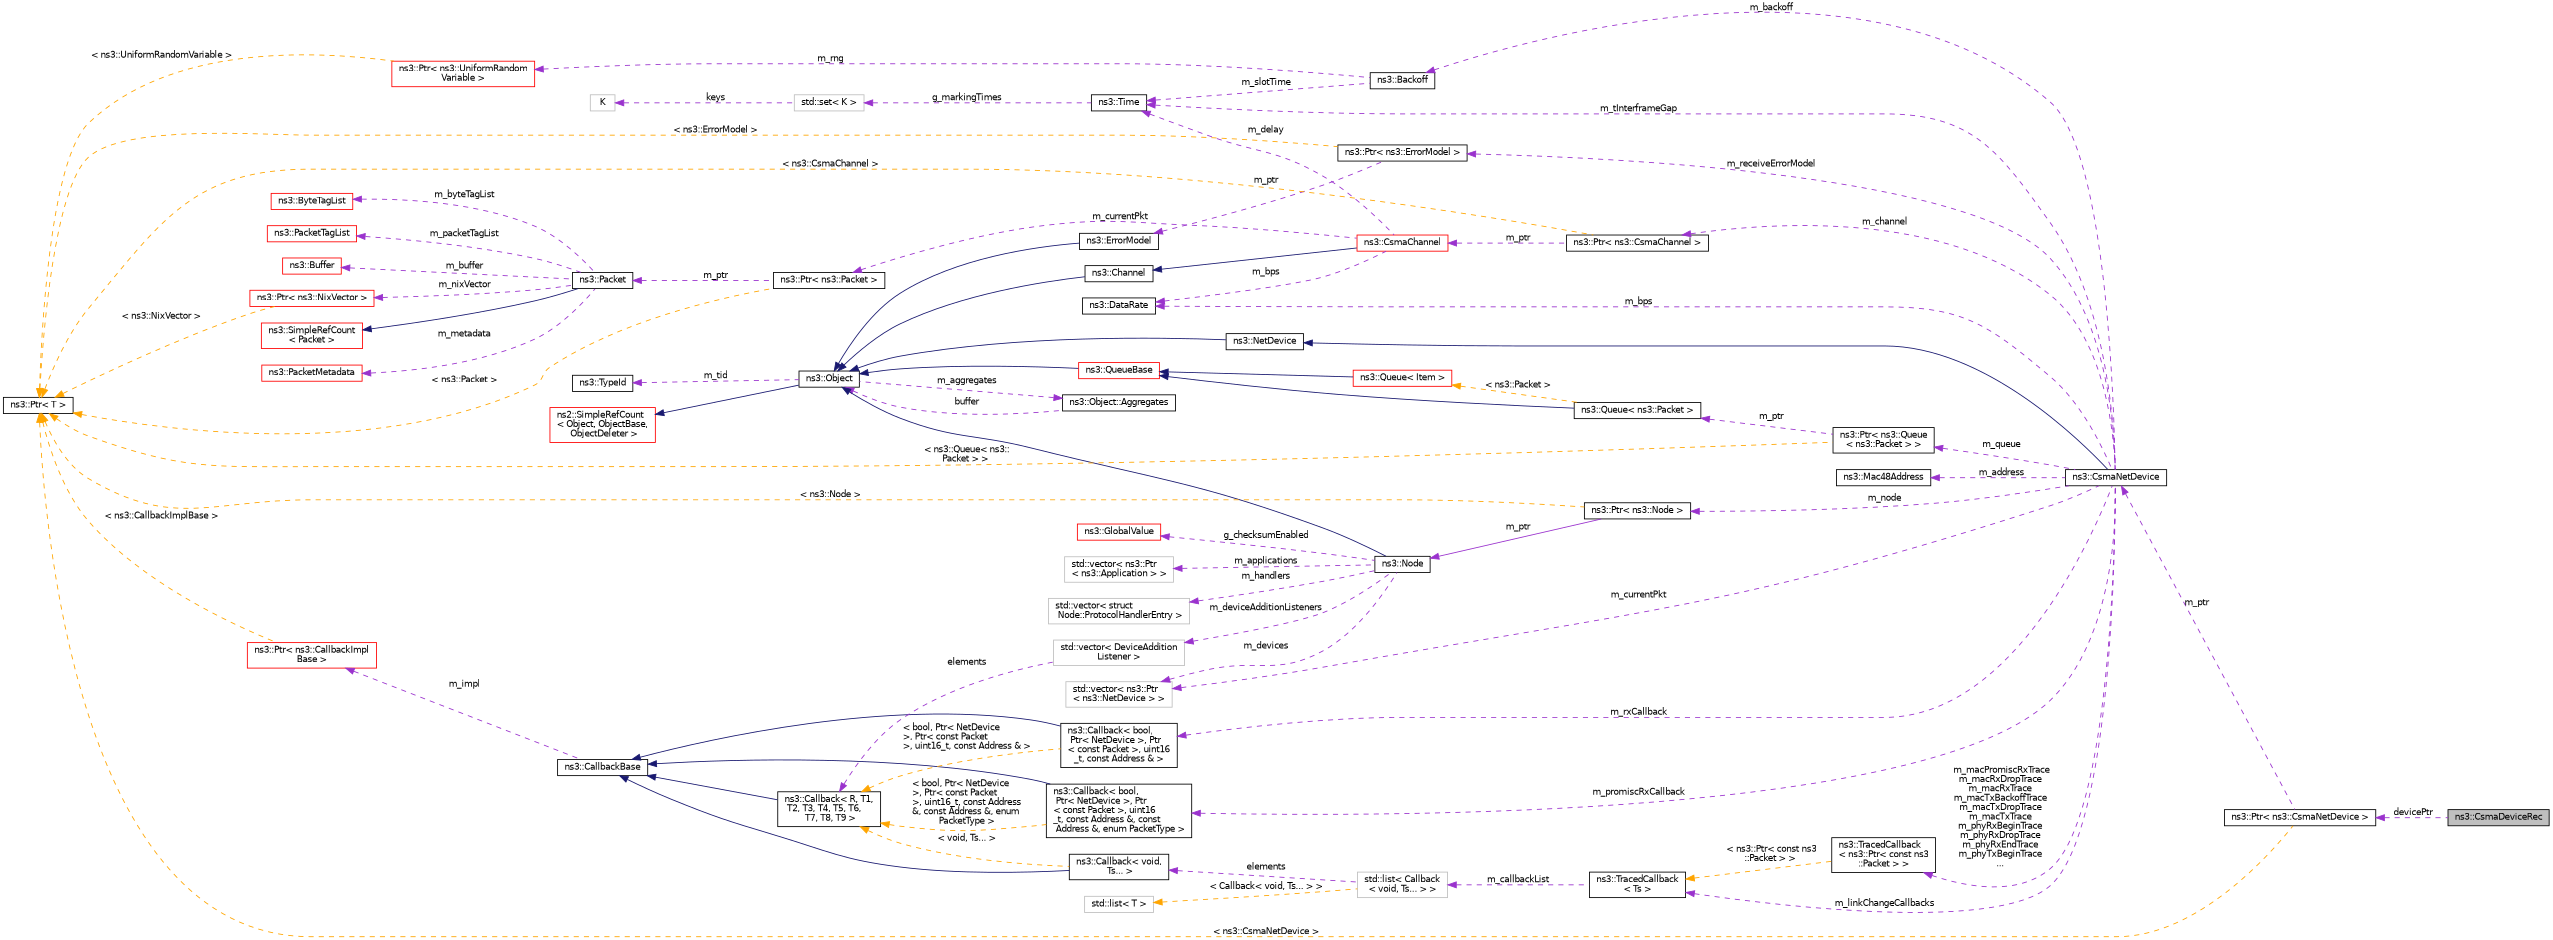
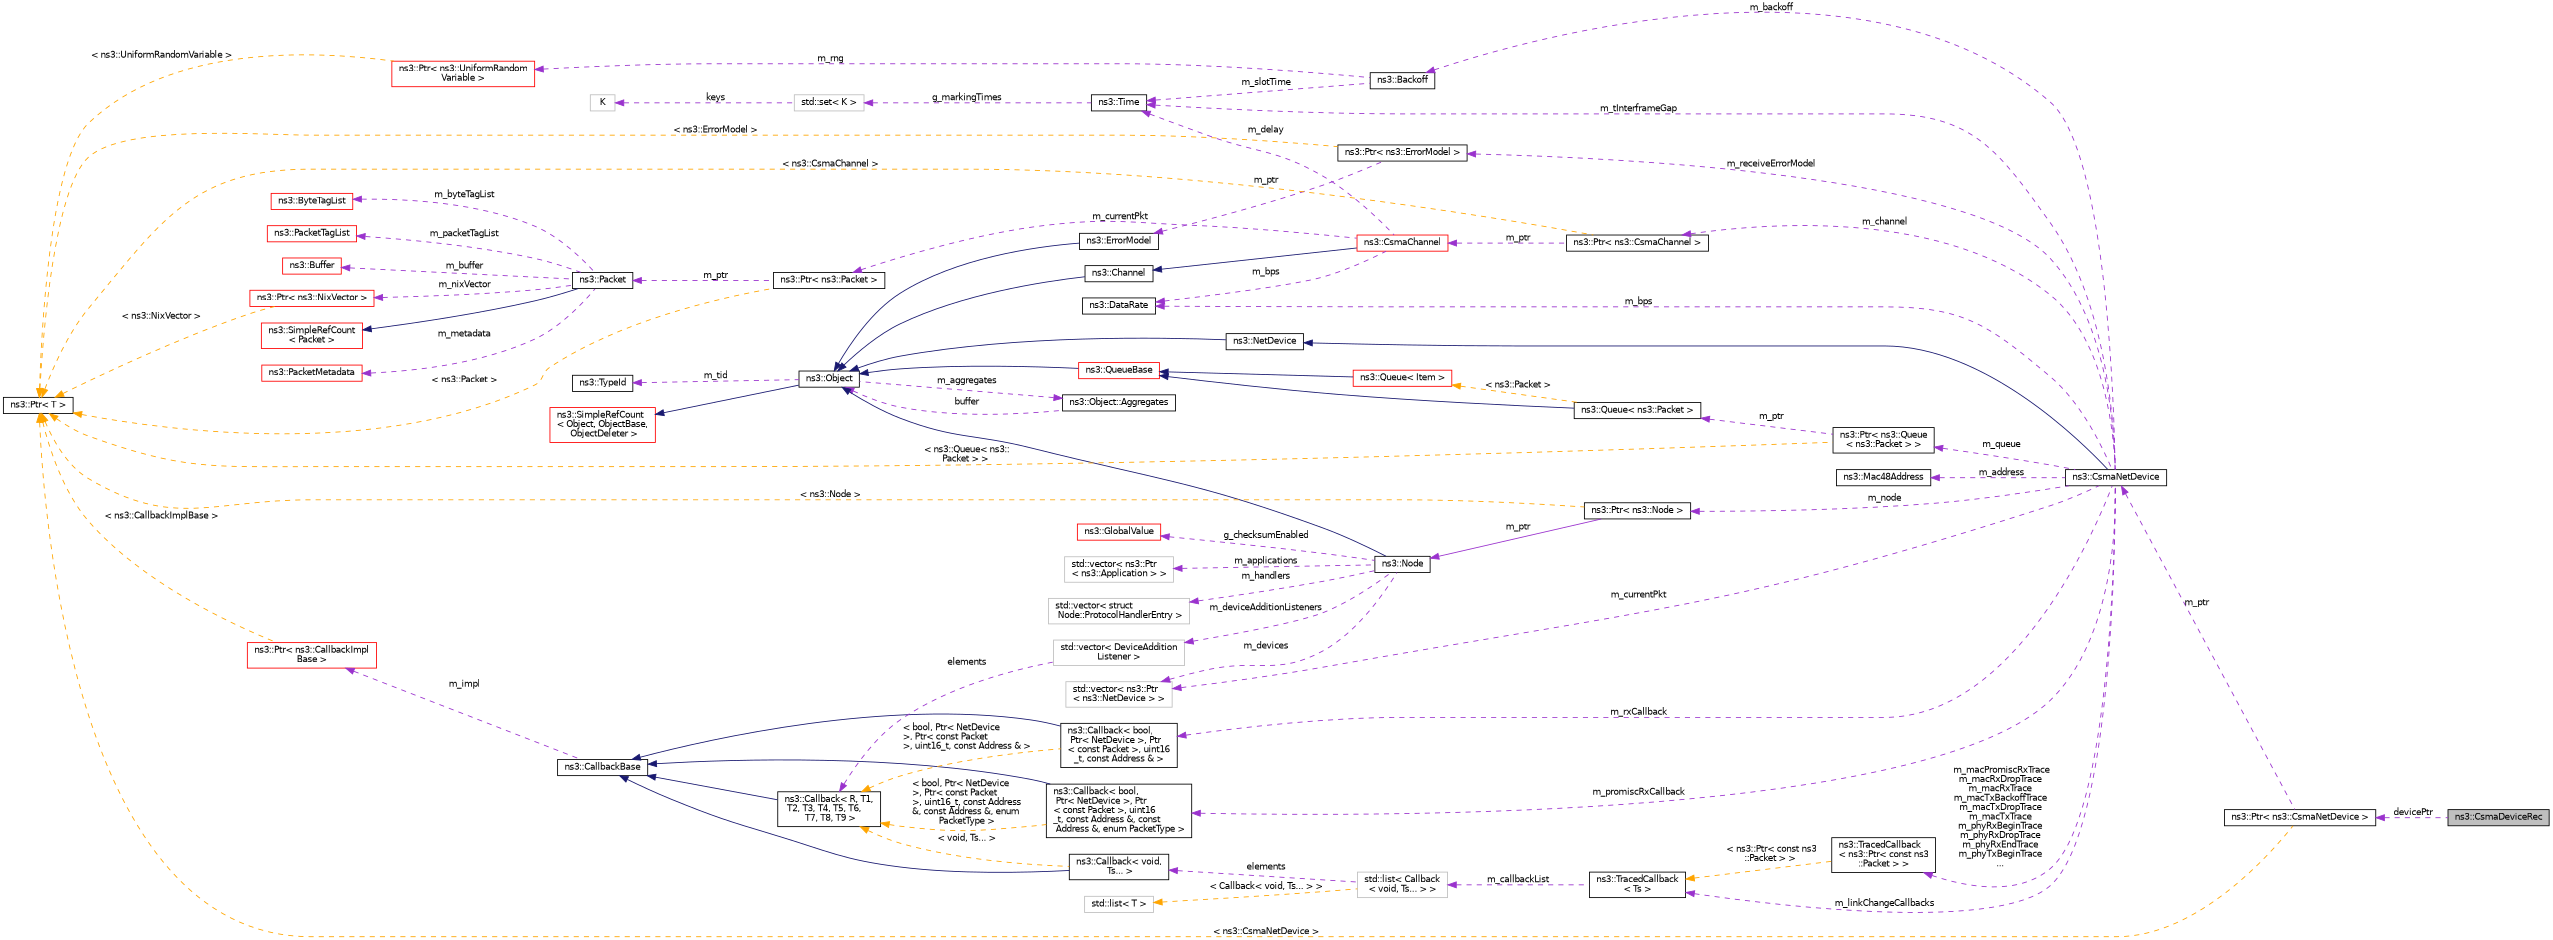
node "ns2::SimpleRefCount < Object, ObjectBase, ObjectDeleter >": label "ns2::SimpleRefCount < Object, ObjectBase, ObjectDeleter >" -> "ns3::SimpleRefCount < Object, ObjectBase, ObjectDeleter >"
